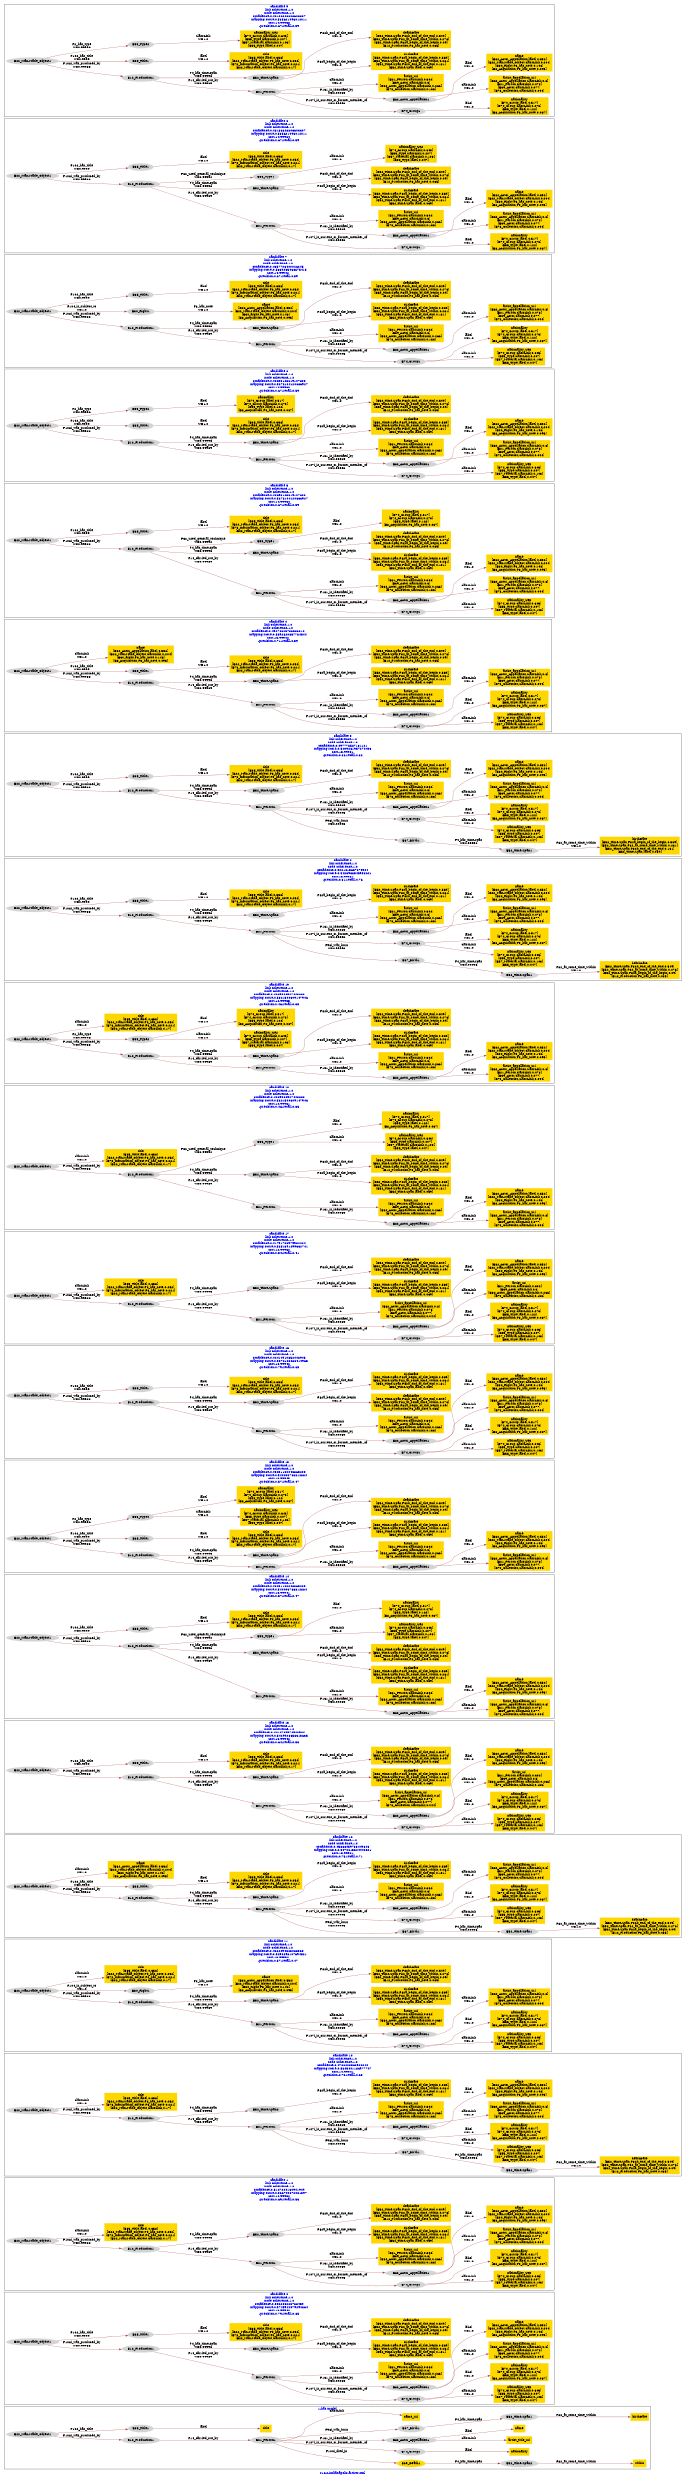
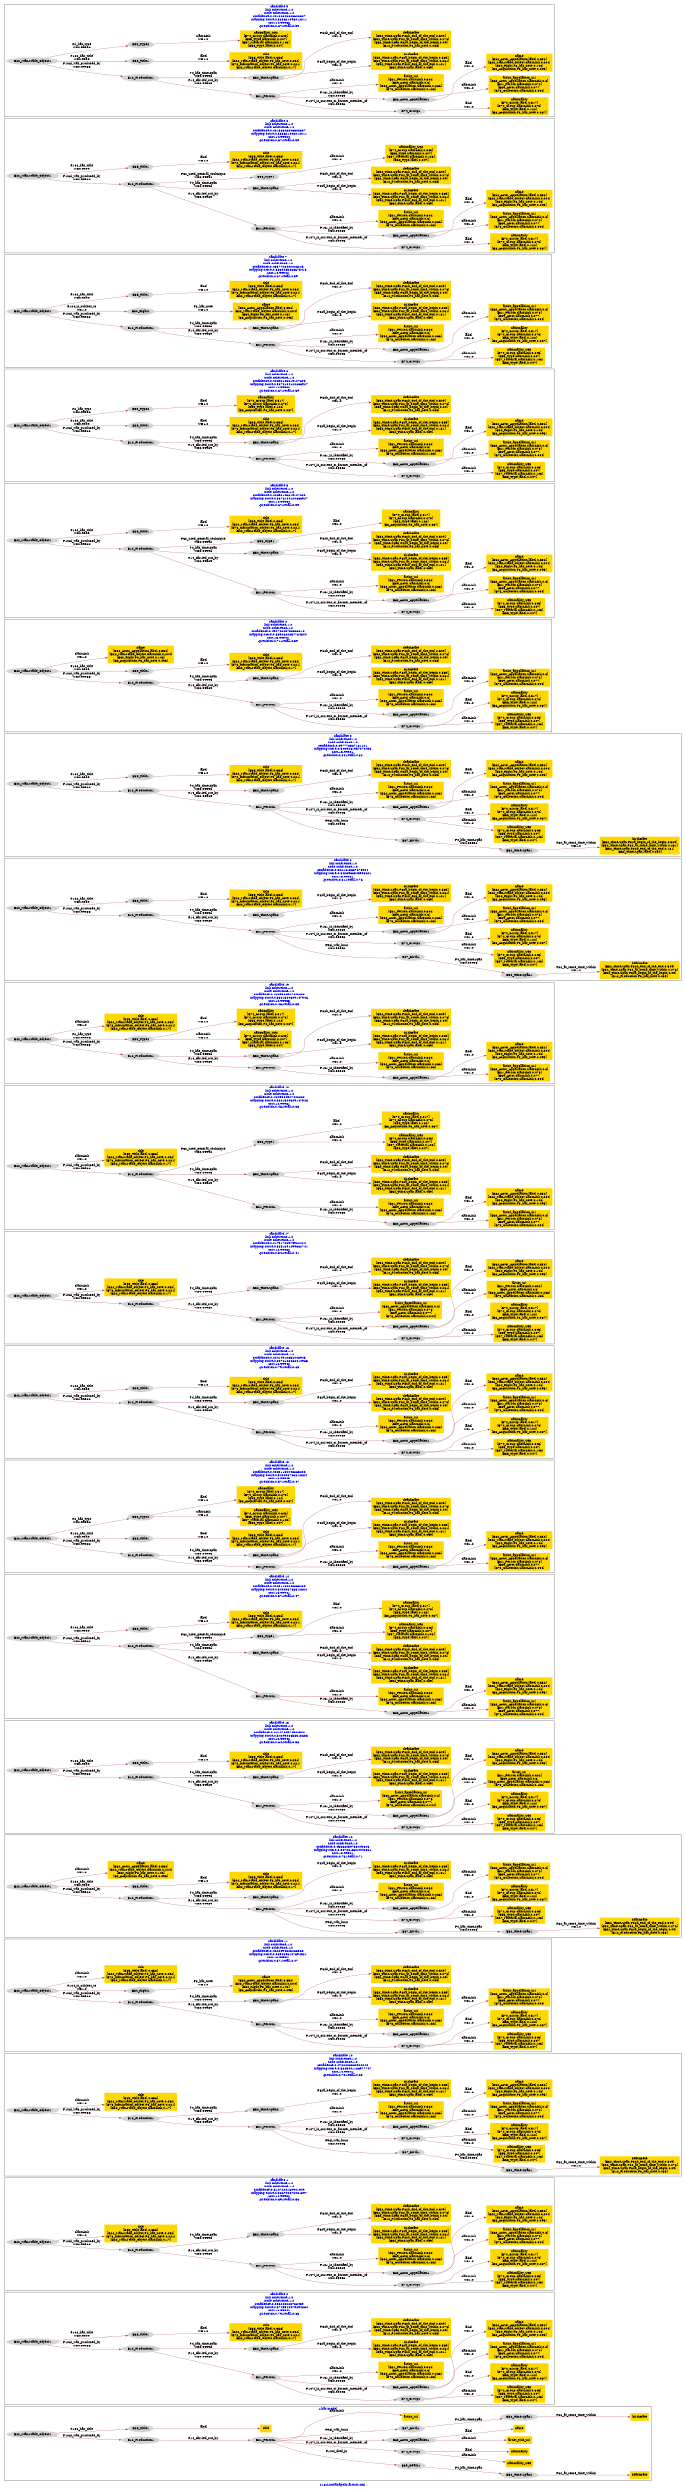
node "name_uri": label "name_uri" -> "artist_uri"
node "E69_Death1": fillcolor gold -> lightgray
node "nationality_URI": added
node "within": label "within" -> "deathDate"
